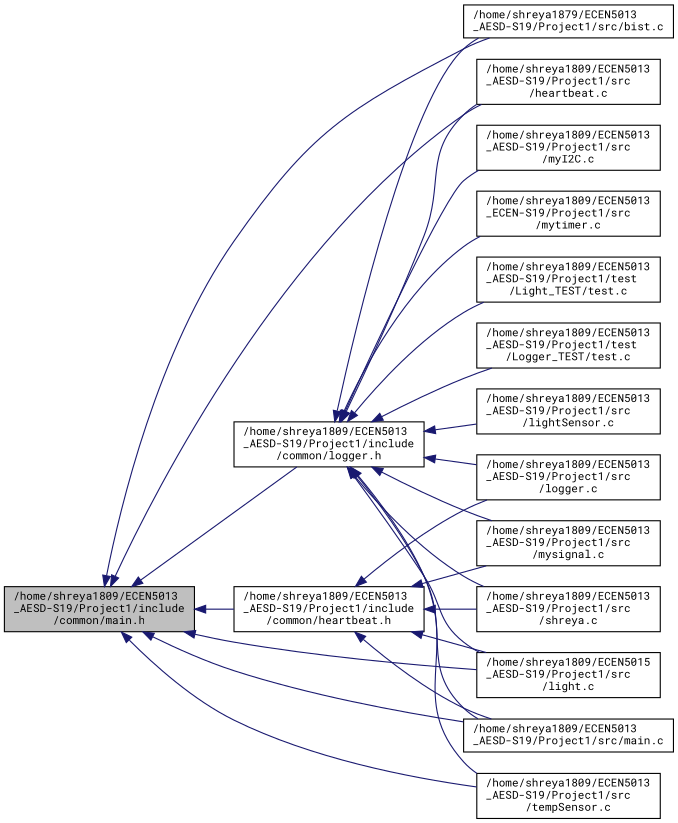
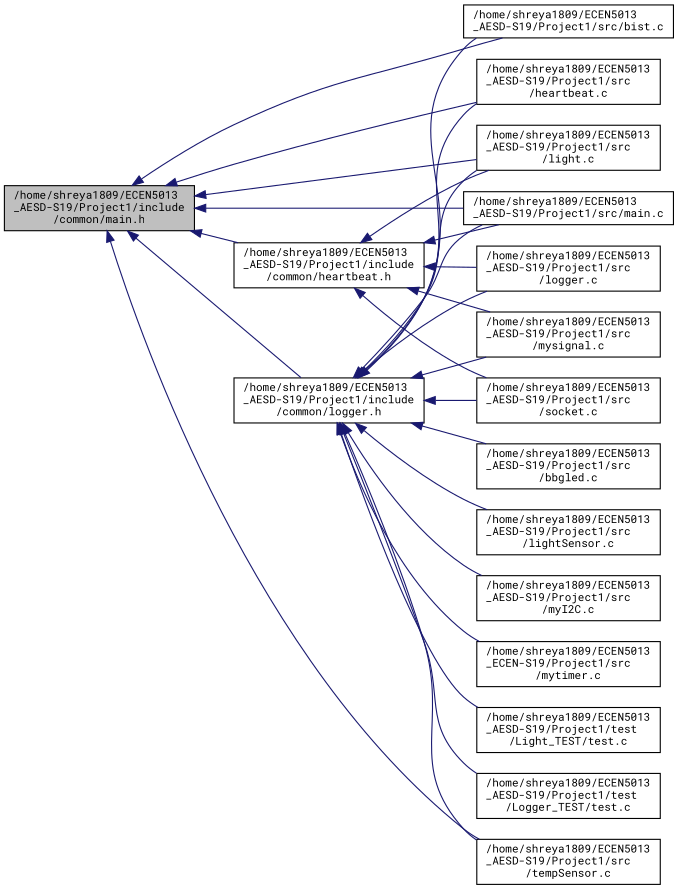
node "/home/shreya1879/ECEN5013 _AESD-S19/Project1/src/bist.c": label "/home/shreya1879/ECEN5013 _AESD-S19/Project1/src/bist.c" -> "/home/shreya1809/ECEN5013 _AESD-S19/Project1/src/bist.c"
node "/home/shreya1809/ECEN5013 _AESD-S19/Project1/src /bbgled.c": added
node "/home/shreya1809/ECEN5013 _AESD-S19/Project1/src /shreya.c": label "/home/shreya1809/ECEN5013 _AESD-S19/Project1/src /shreya.c" -> "/home/shreya1809/ECEN5013 _AESD-S19/Project1/src /socket.c"
node "/home/shreya1809/ECEN5015 _AESD-S19/Project1/src /light.c": label "/home/shreya1809/ECEN5015 _AESD-S19/Project1/src /light.c" -> "/home/shreya1809/ECEN5013 _AESD-S19/Project1/src /light.c"
